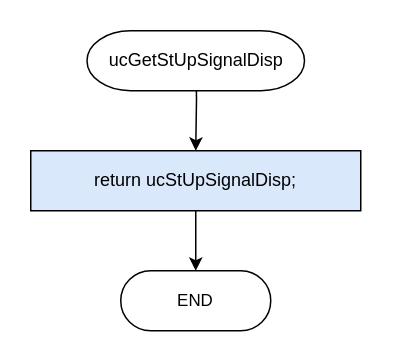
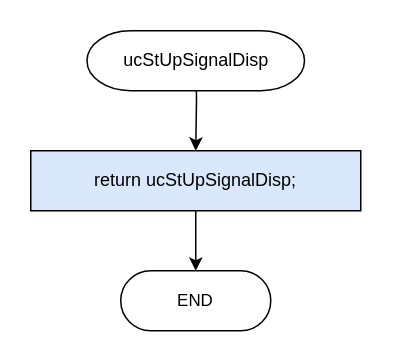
node "ucGetStUpSignalDisp": label "ucGetStUpSignalDisp" -> "ucStUpSignalDisp"
